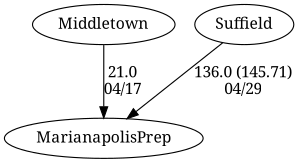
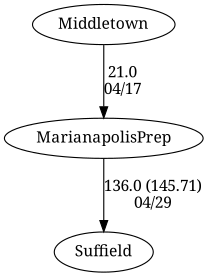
edge "Suffield" -> "MarianapolisPrep": reversed
